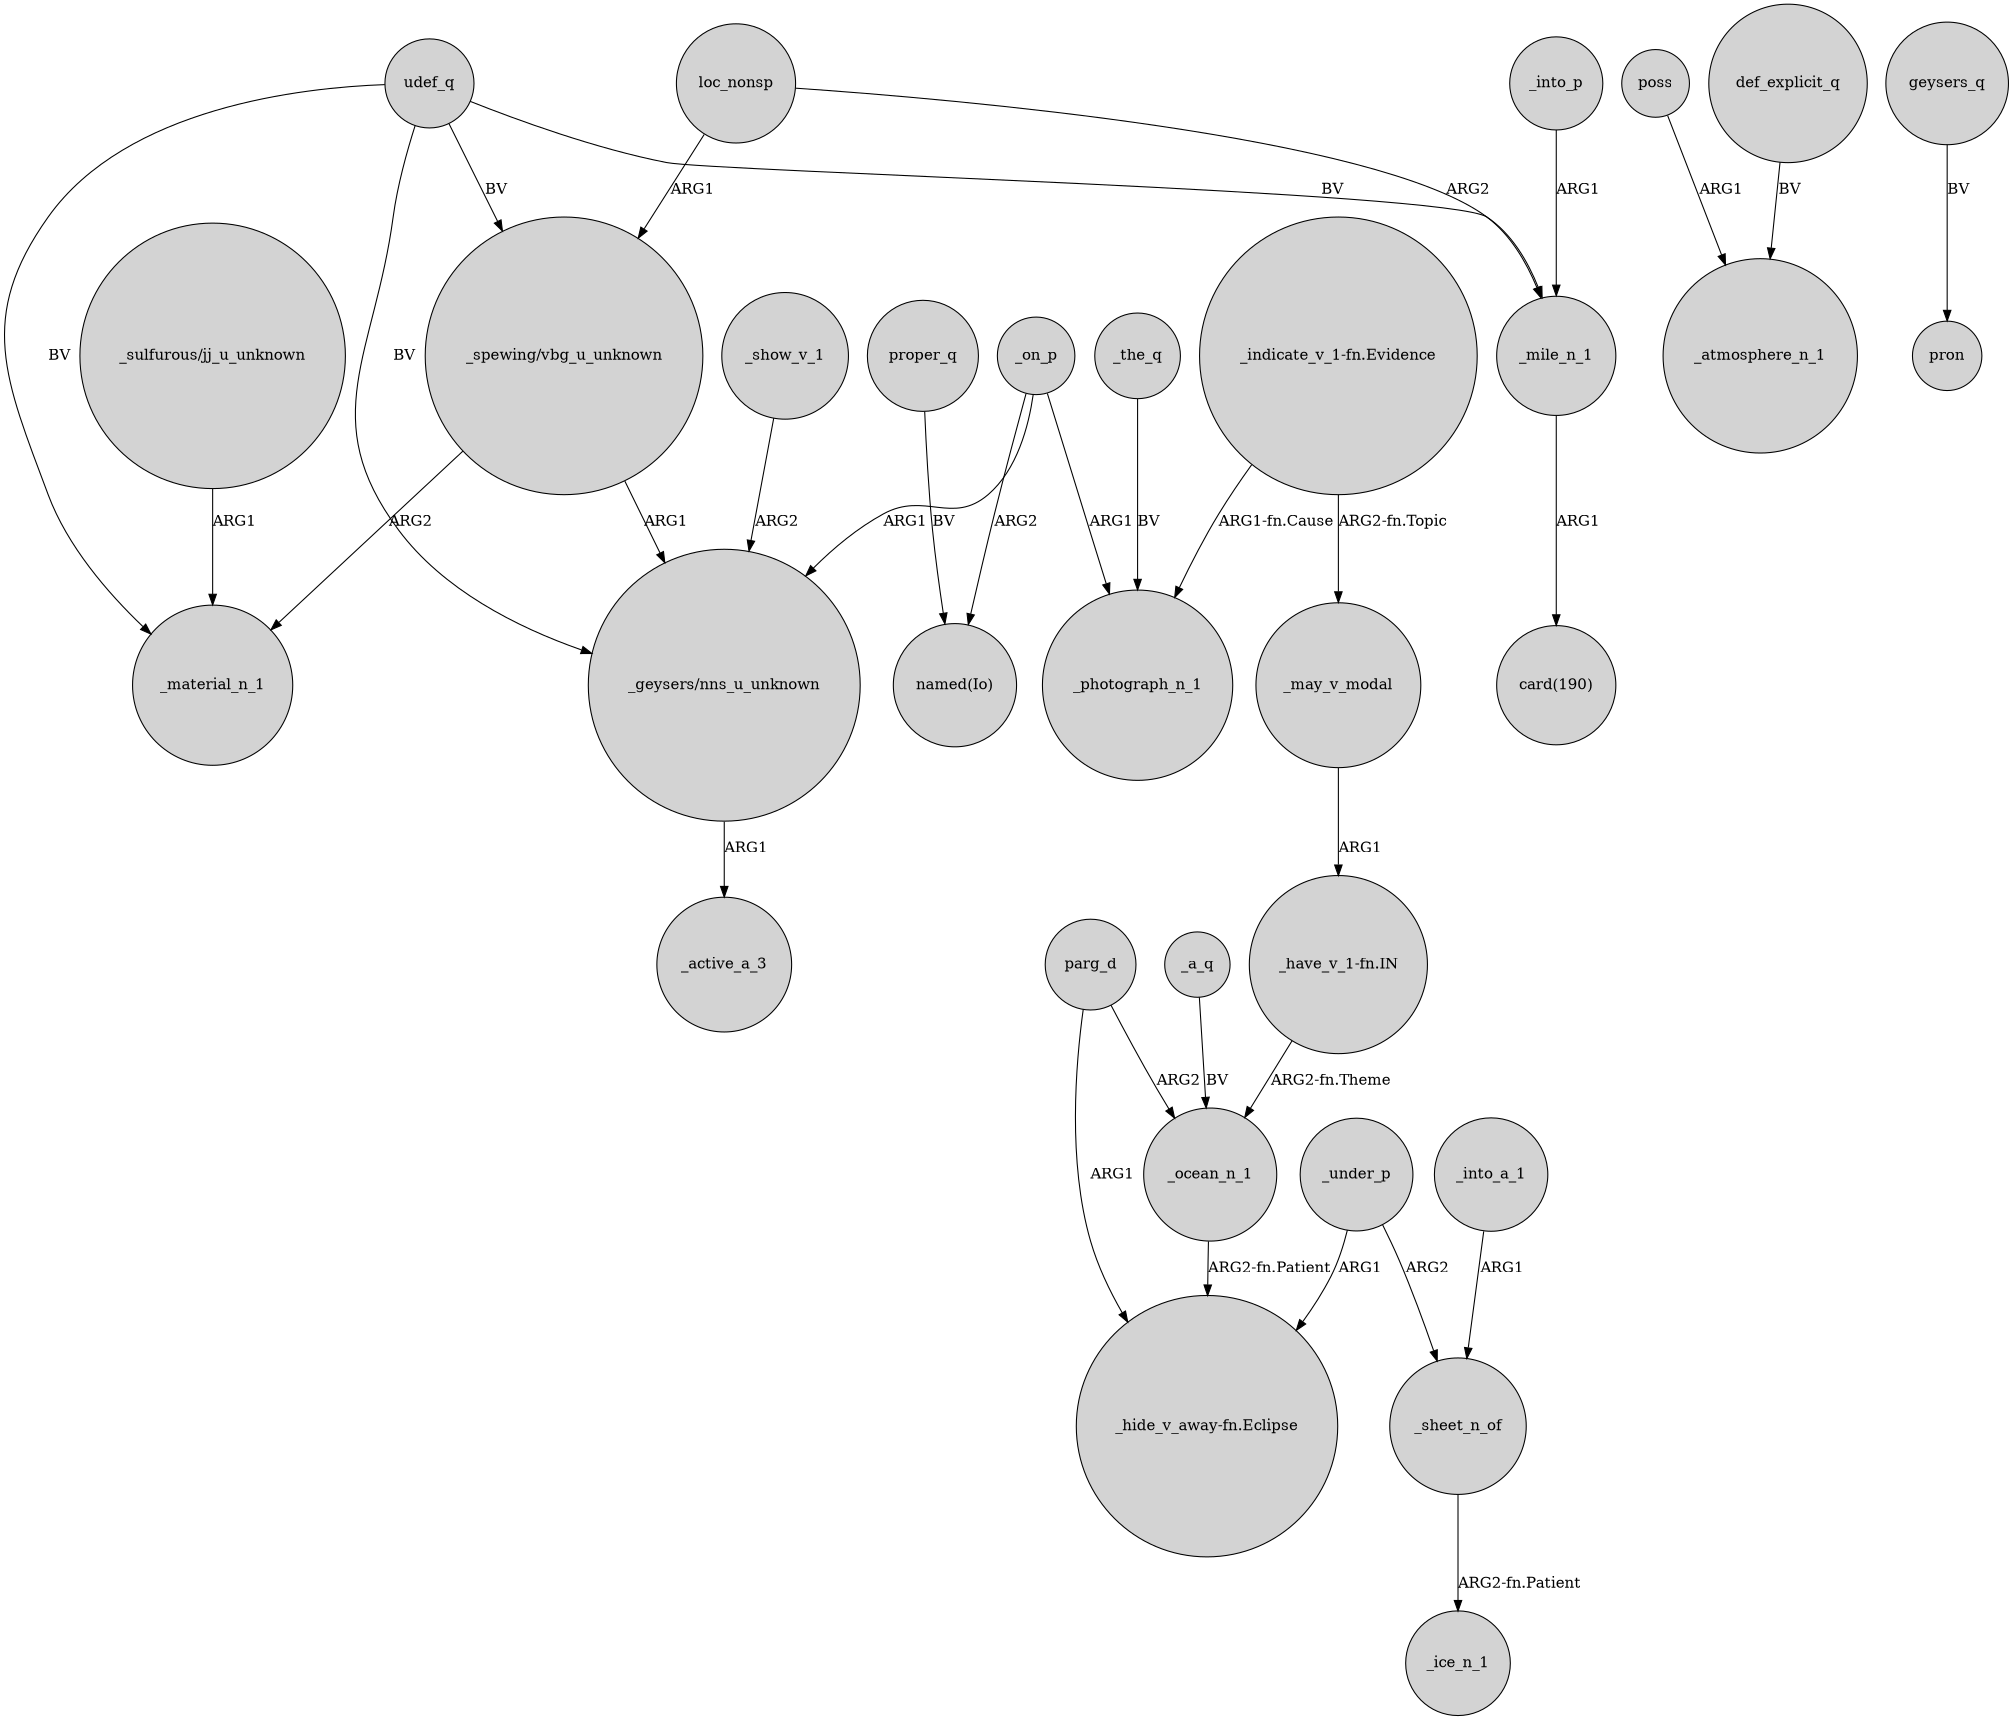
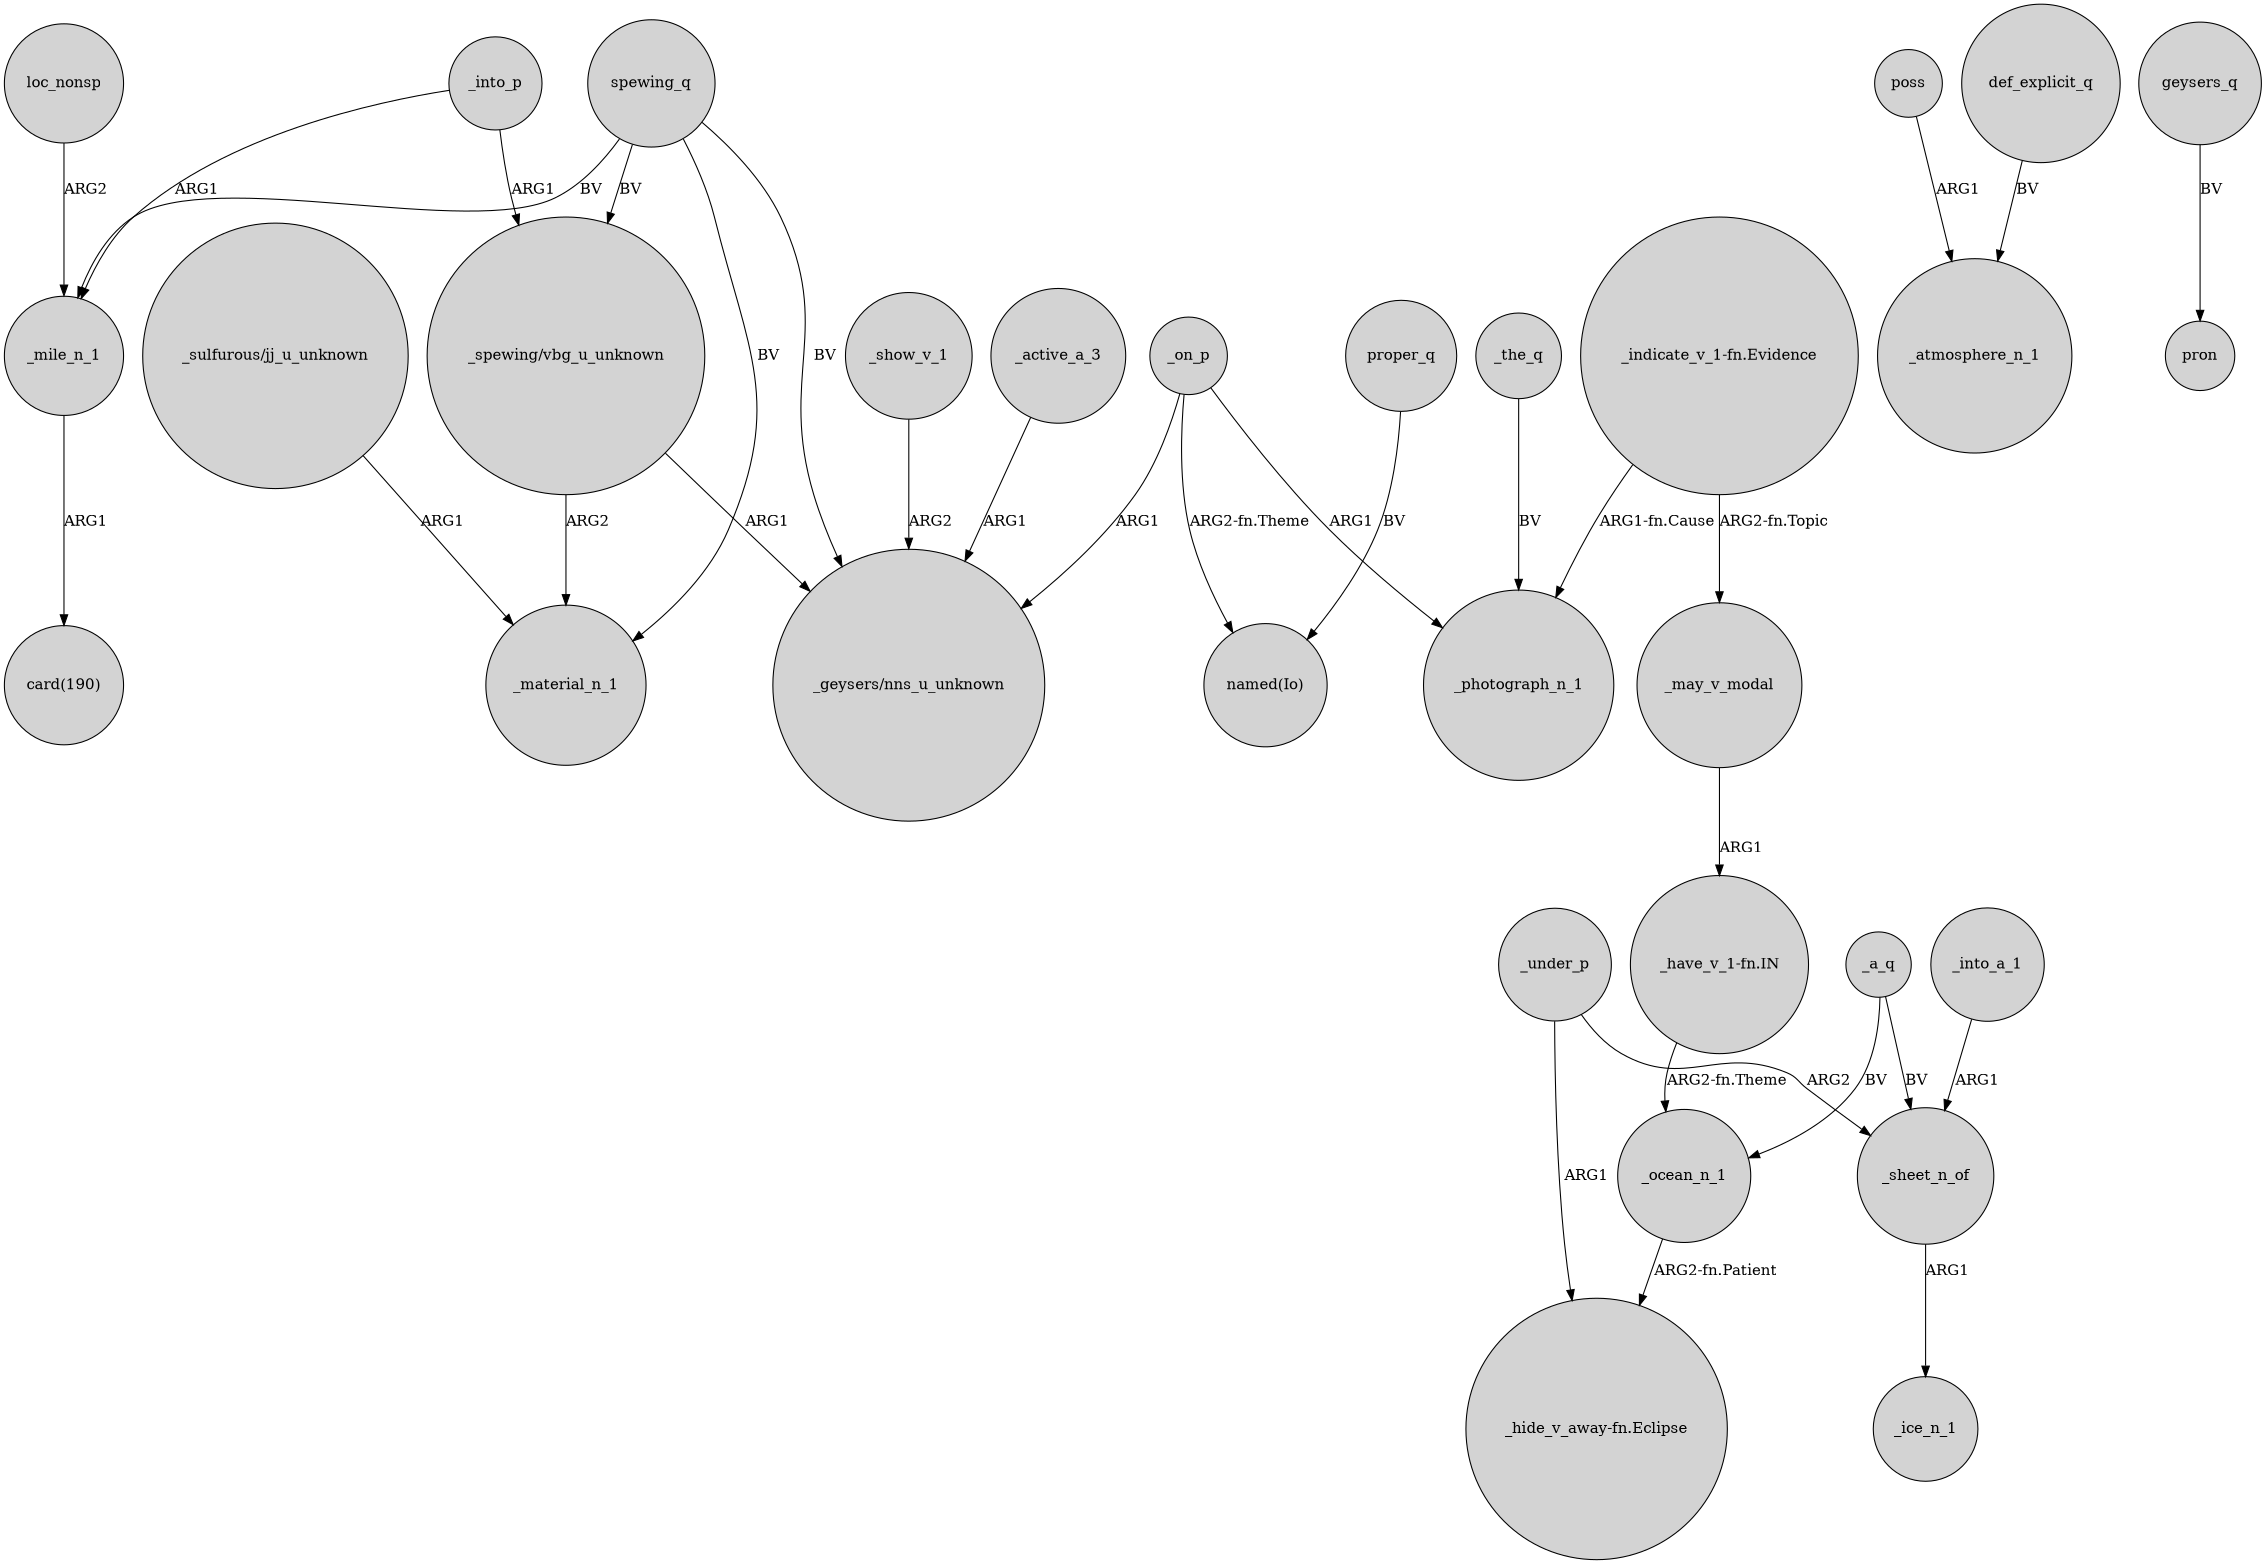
node "udef_q": label "udef_q" -> "spewing_q"
edge "loc_nonsp" -> "_spewing/vbg_u_unknown": now "_into_p" -> "_spewing/vbg_u_unknown"
edge "_on_p" -> "named(Io)": label "ARG2" -> "ARG2-fn.Theme"
edge "_geysers/nns_u_unknown" -> "_active_a_3": reversed
node "parg_d": removed
edge "_a_q" -> "_sheet_n_of": added, label "BV"
edge "_sheet_n_of" -> "_ice_n_1": label "ARG2-fn.Patient" -> "ARG1"
